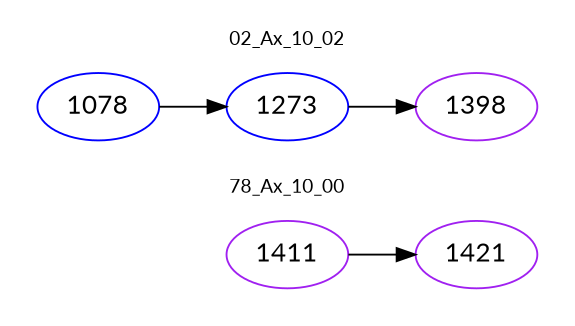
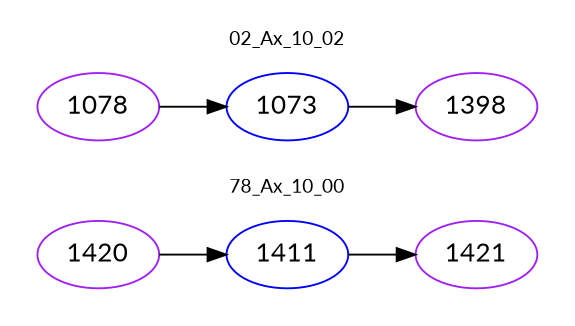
node "1078": color blue -> purple
node "1273": label "1273" -> "1073"
node "1420": added
node "1411": color purple -> blue
